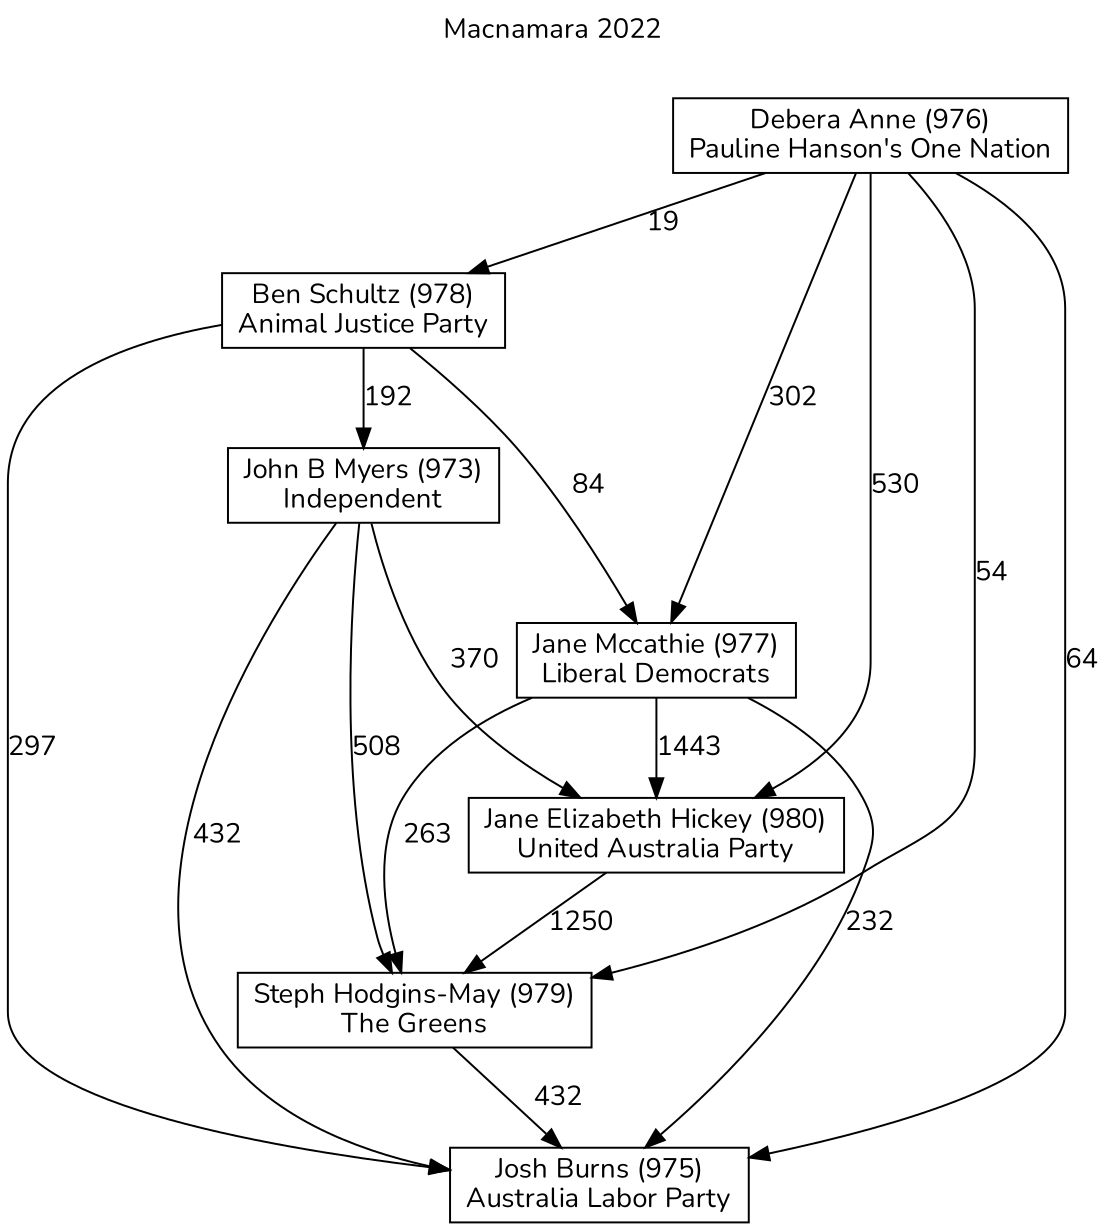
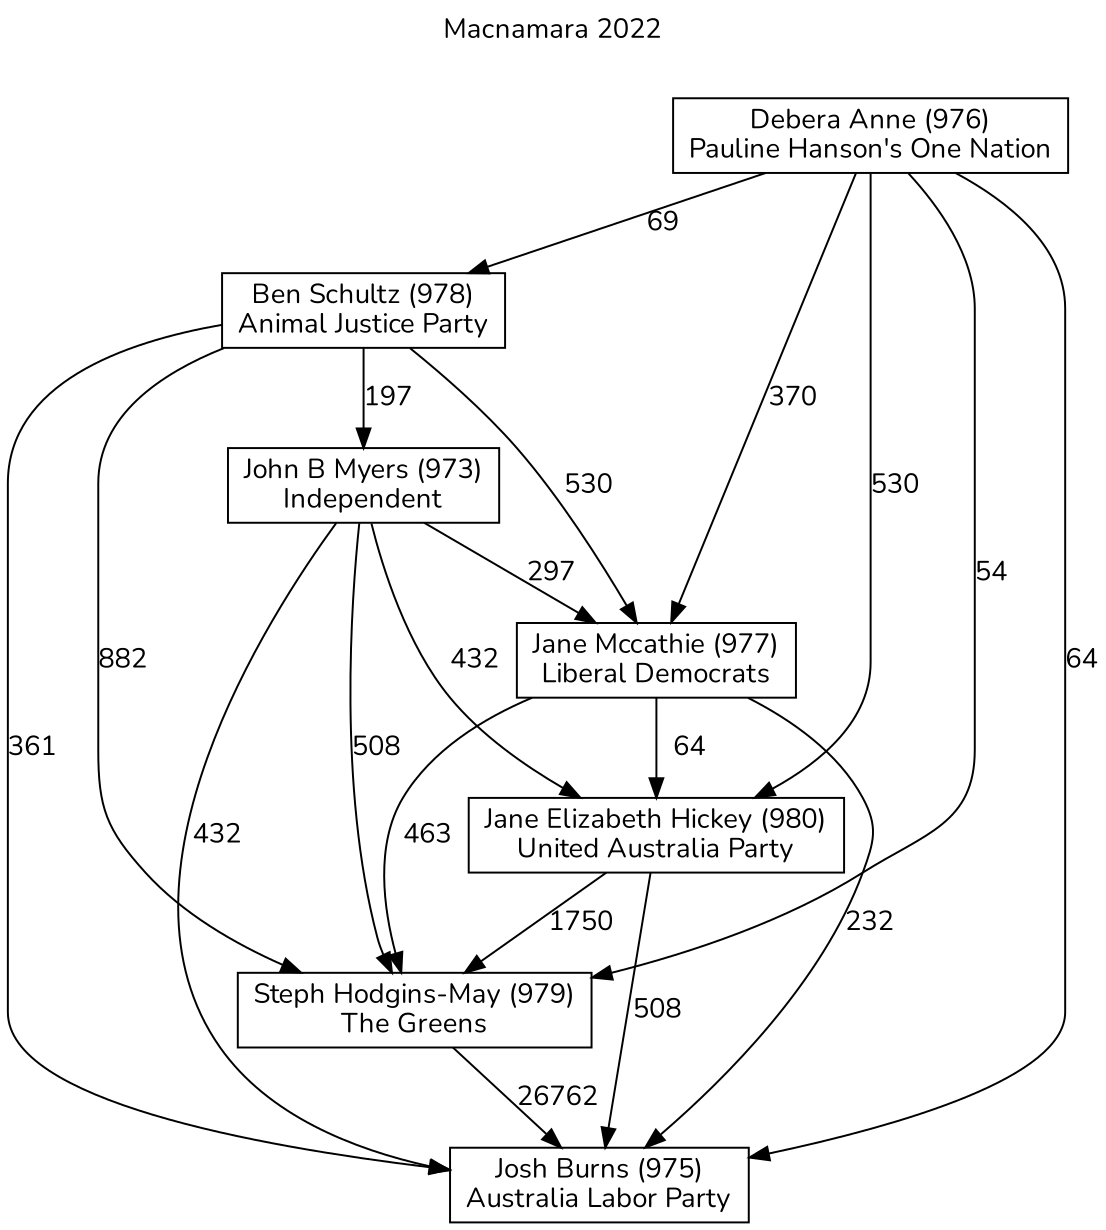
edge "Debera Anne (976) Pauline Hanson's One Nation" -> "Ben Schultz (978) Animal Justice Party": label "19" -> "69"
edge "Ben Schultz (978) Animal Justice Party" -> "John B Myers (973) Independent": label "192" -> "197"
edge "Debera Anne (976) Pauline Hanson's One Nation" -> "Jane Mccathie (977) Liberal Democrats": label "302" -> "370"
edge "Ben Schultz (978) Animal Justice Party" -> "Jane Mccathie (977) Liberal Democrats": label "84" -> "530"
edge "John B Myers (973) Independent" -> "Jane Mccathie (977) Liberal Democrats": added, label "297"
edge "John B Myers (973) Independent" -> "Jane Elizabeth Hickey (980) United Australia Party": label "370" -> "432"
edge "Ben Schultz (978) Animal Justice Party" -> "Steph Hodgins-May (979) The Greens": added, label "882"
edge "Ben Schultz (978) Animal Justice Party" -> "Josh Burns (975) Australia Labor Party": label "297" -> "361"
edge "Jane Mccathie (977) Liberal Democrats" -> "Jane Elizabeth Hickey (980) United Australia Party": label "1443" -> "64"
edge "Jane Mccathie (977) Liberal Democrats" -> "Steph Hodgins-May (979) The Greens": label "263" -> "463"
edge "Jane Elizabeth Hickey (980) United Australia Party" -> "Steph Hodgins-May (979) The Greens": label "1250" -> "1750"
edge "Jane Elizabeth Hickey (980) United Australia Party" -> "Josh Burns (975) Australia Labor Party": added, label "508"
edge "Steph Hodgins-May (979) The Greens" -> "Josh Burns (975) Australia Labor Party": label "432" -> "26762"
